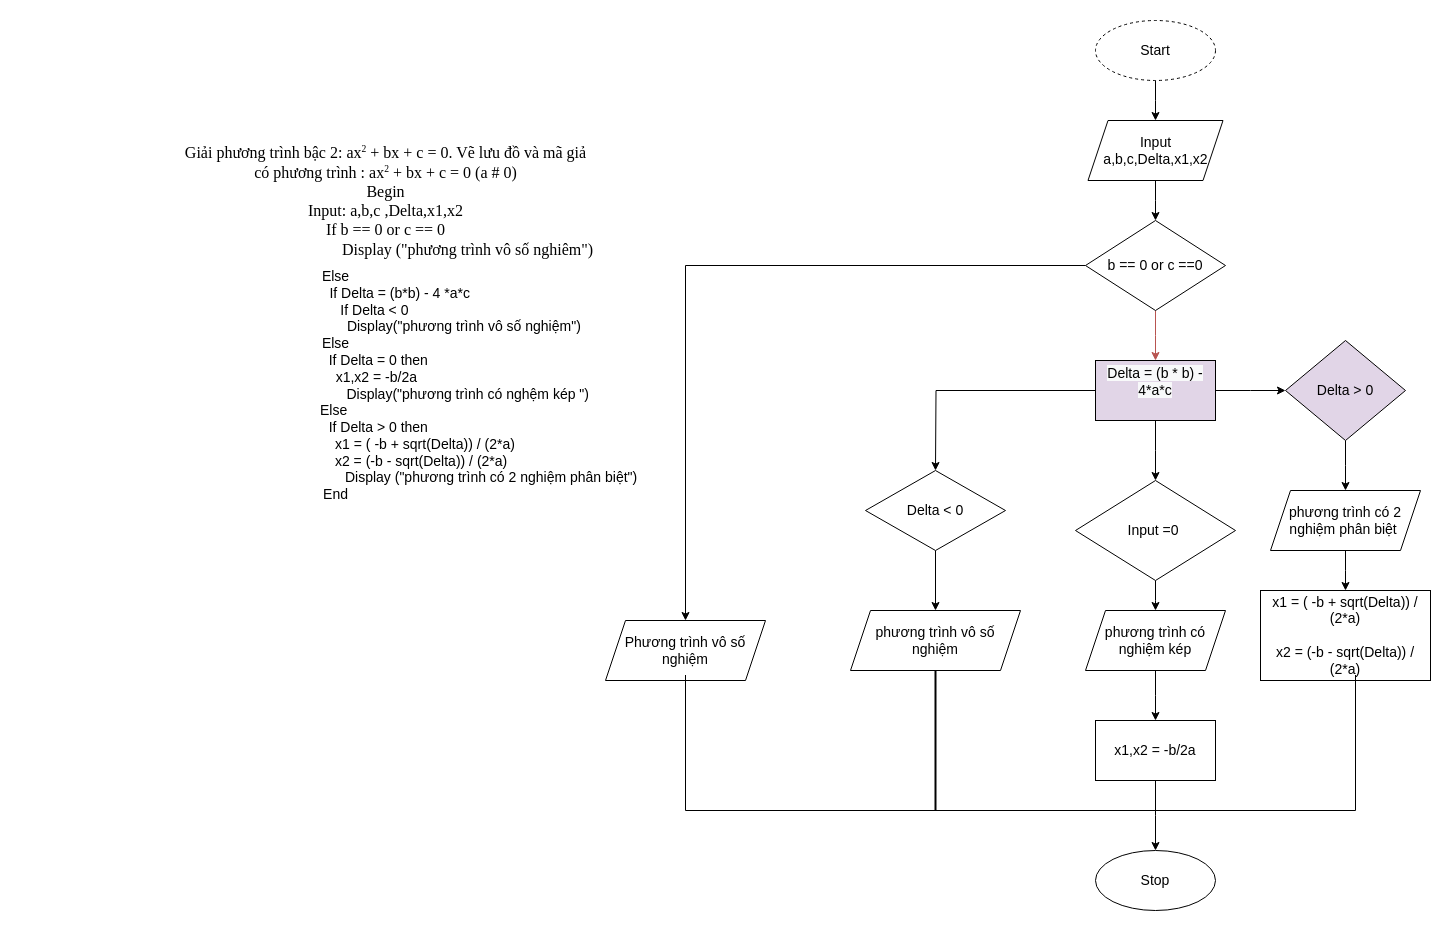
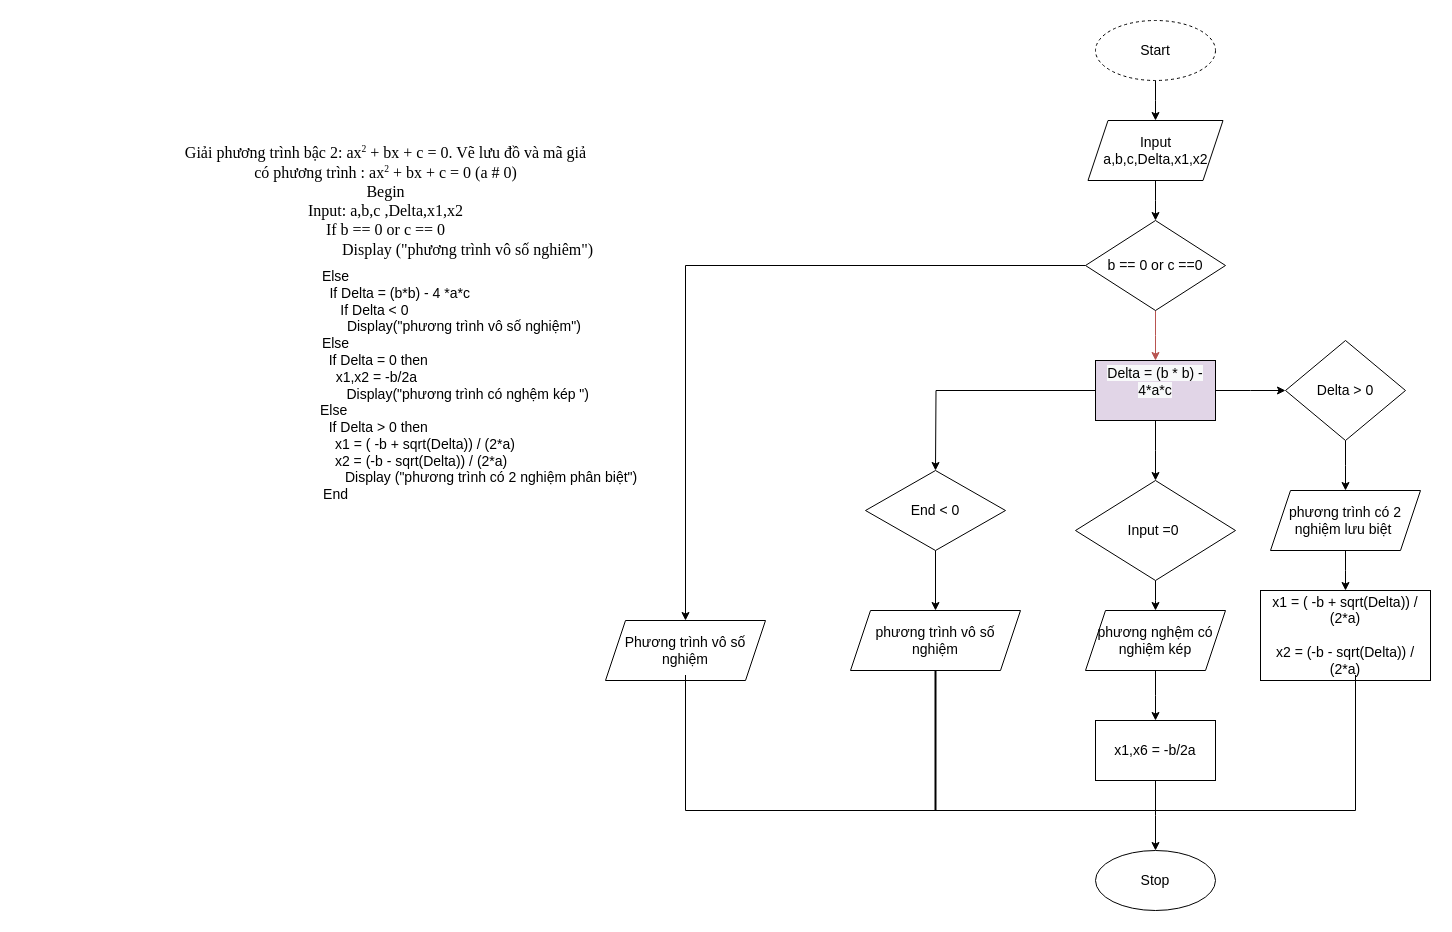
node "Delta > 0": fillcolor #e1d5e7 -> #ffffff
node "Delta < 0": label "Delta < 0" -> "End < 0"
node "phương trình có 2 nghiệm phân biệt": label "phương trình có 2 nghiệm phân biệt" -> "phương trình có 2 nghiệm lưu biệt"
node "phương trình có nghiệm kép": label "phương trình có nghiệm kép" -> "phương nghệm có nghiệm kép"
node "x1,x2 = -b/2a": label "x1,x2 = -b/2a" -> "x1,x6 = -b/2a"
